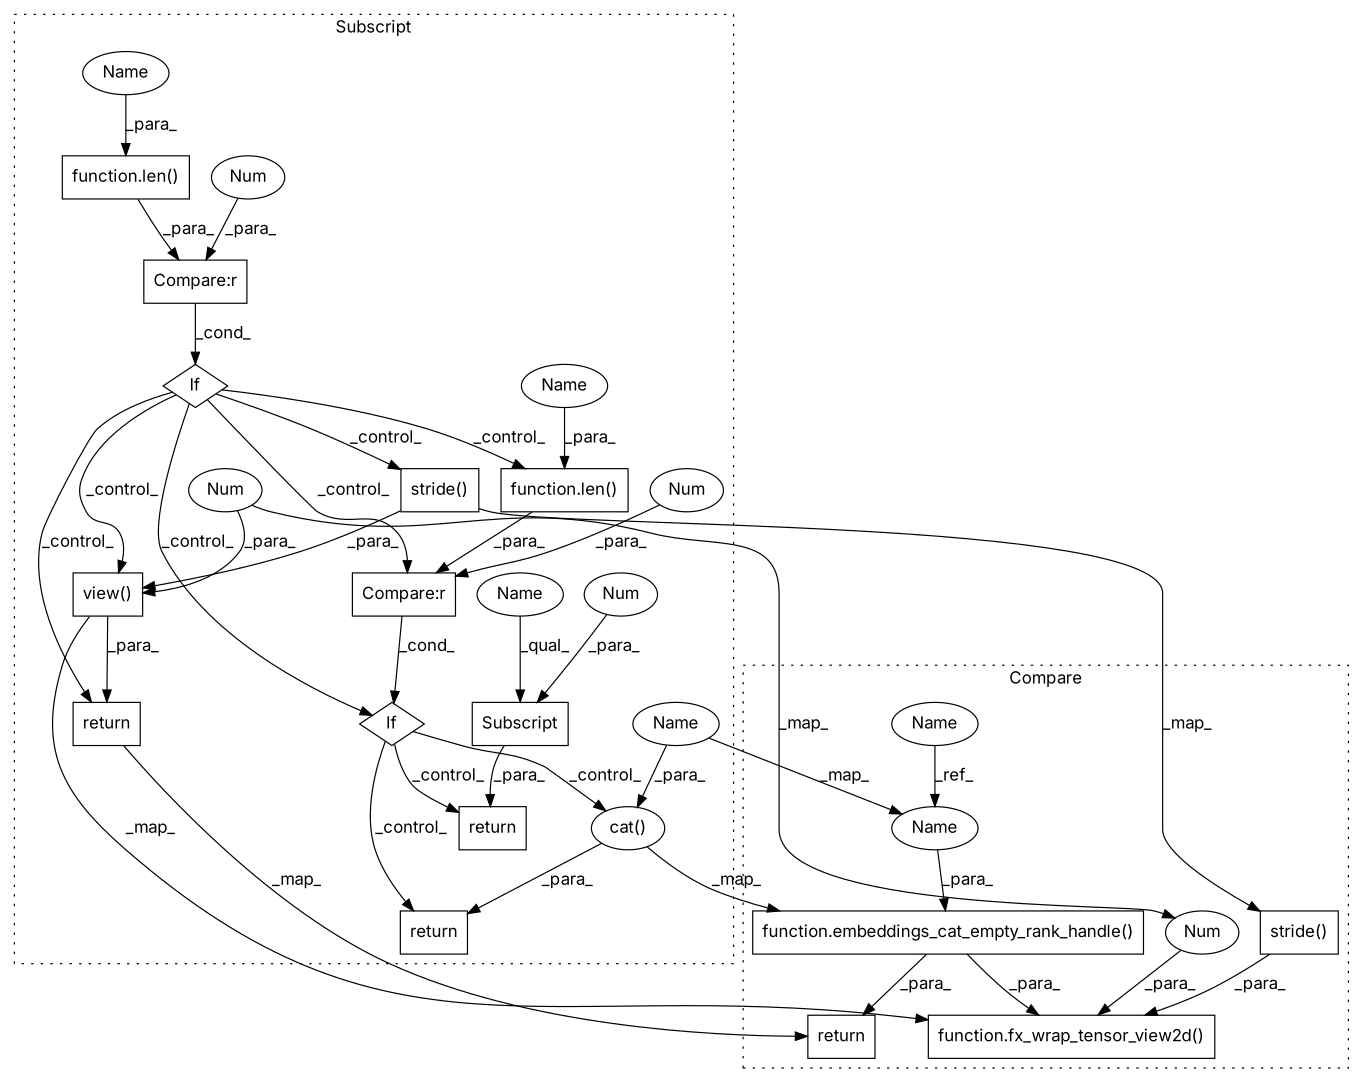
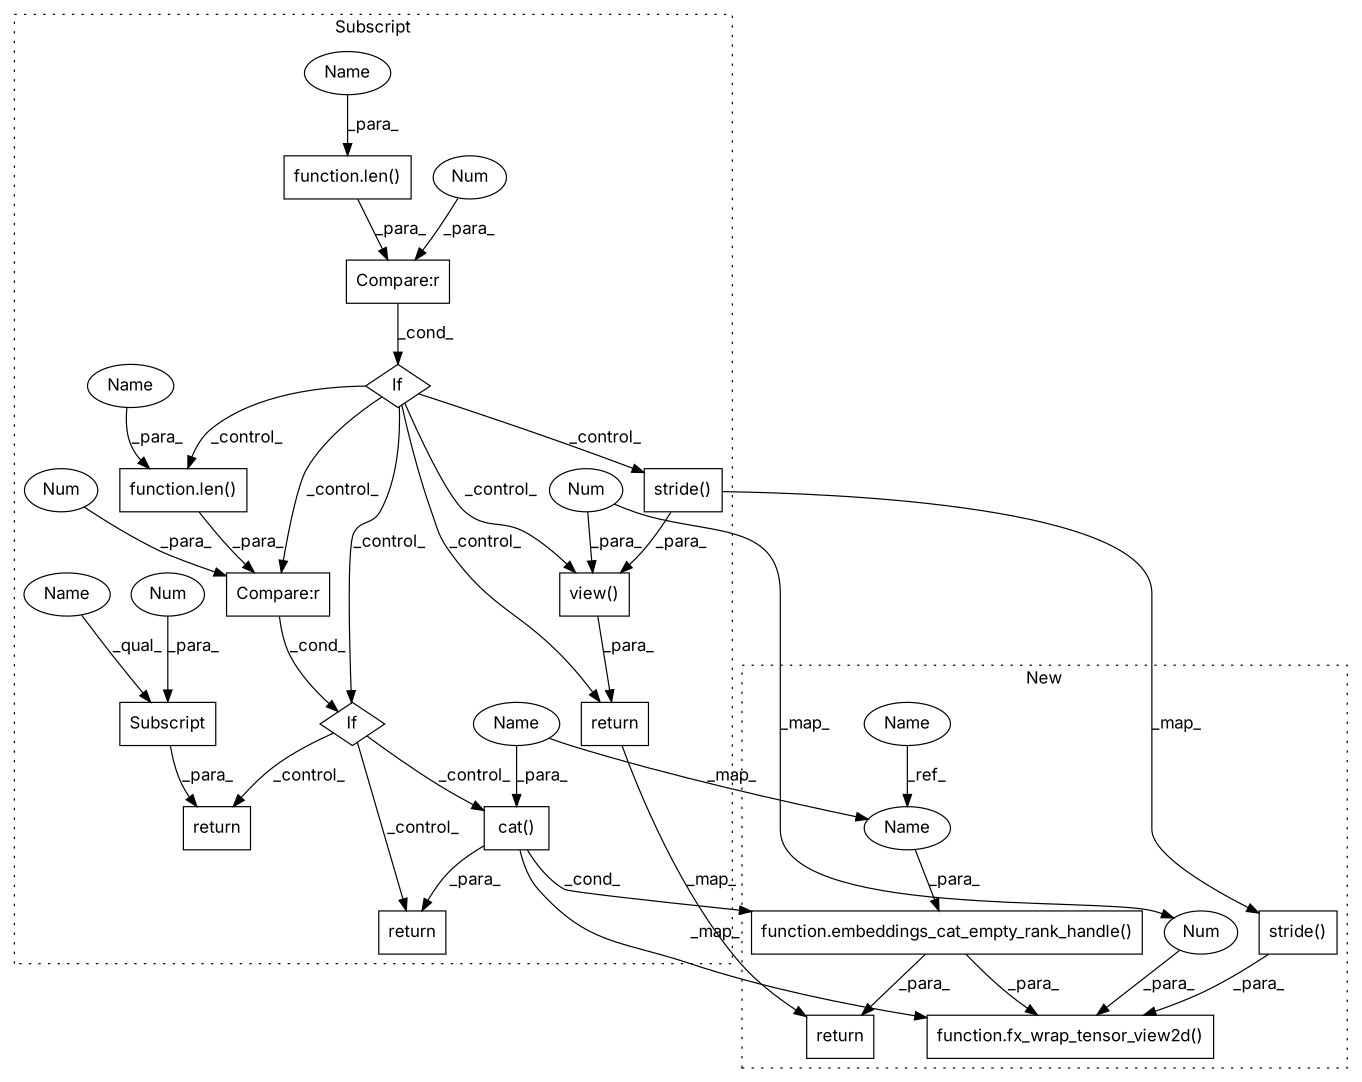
cluster "Compare": label "Compare" -> "New"
node "cat()": shape ellipse -> box
edge "cat()" -> "function.embeddings_cat_empty_rank_handle()": label "_map_" -> "_cond_"
edge "view()" -> "function.fx_wrap_tensor_view2d()": now "cat()" -> "function.fx_wrap_tensor_view2d()"
